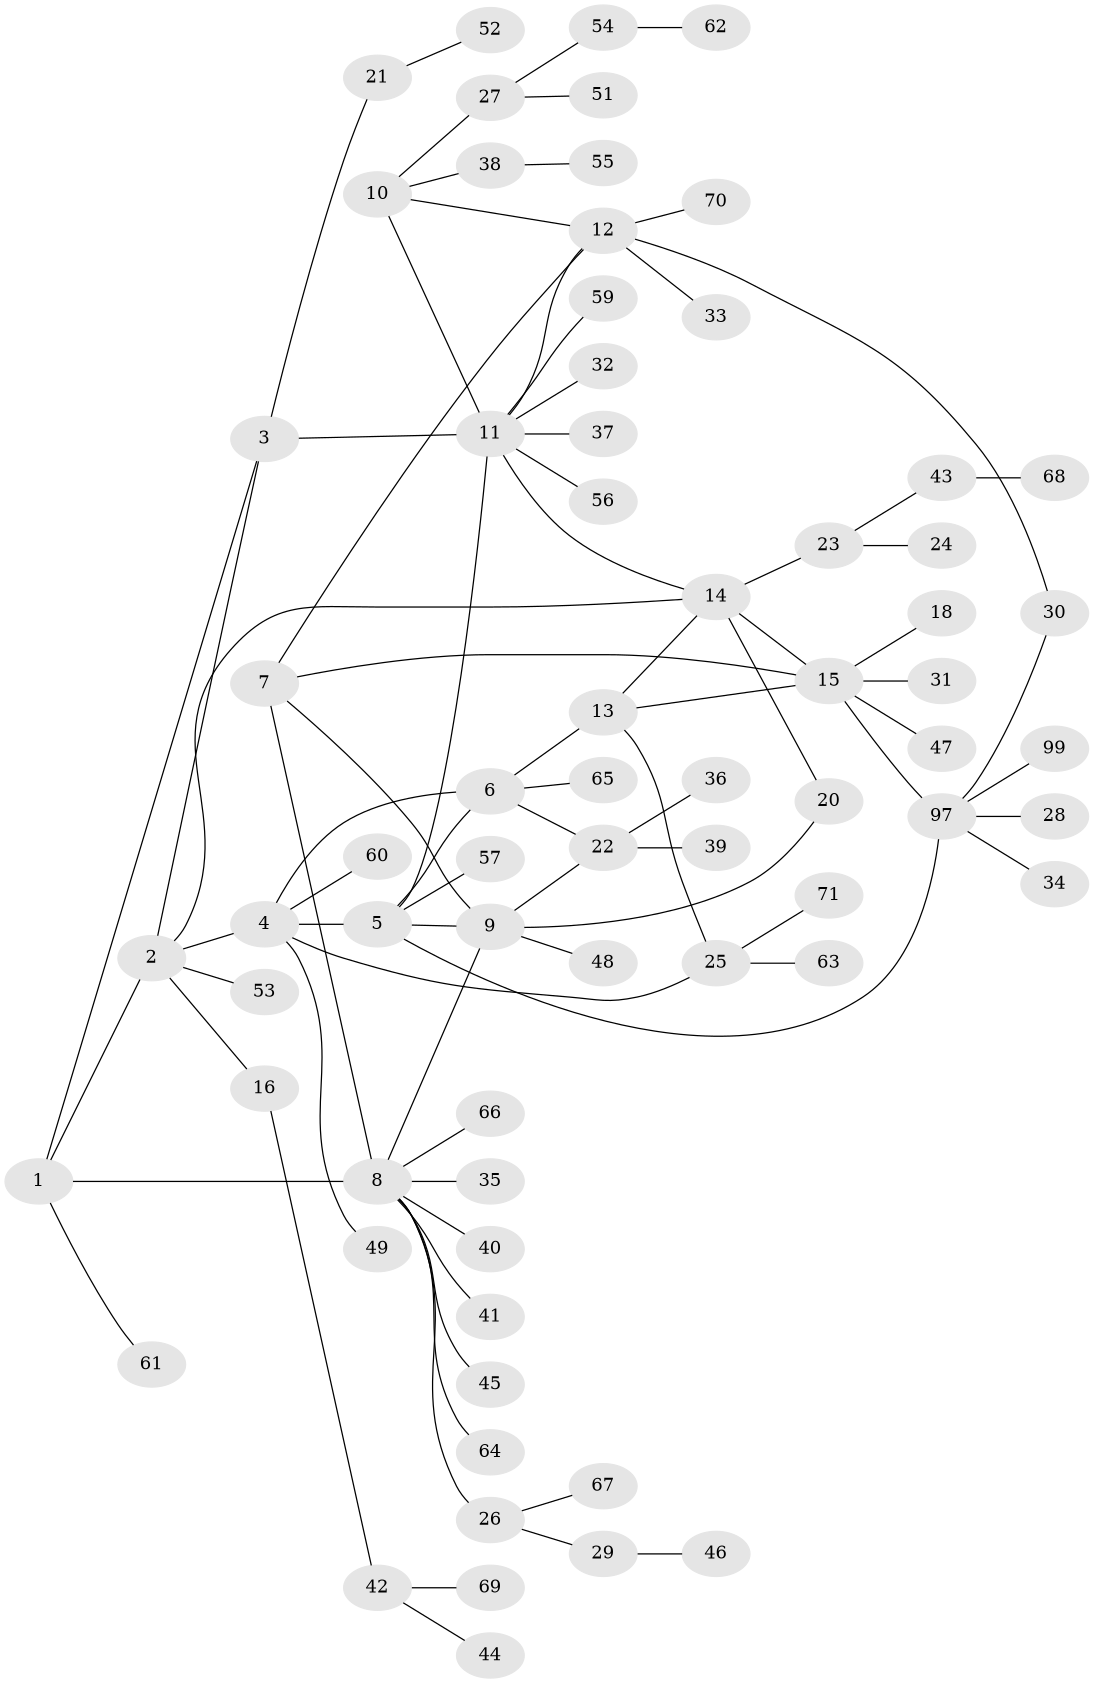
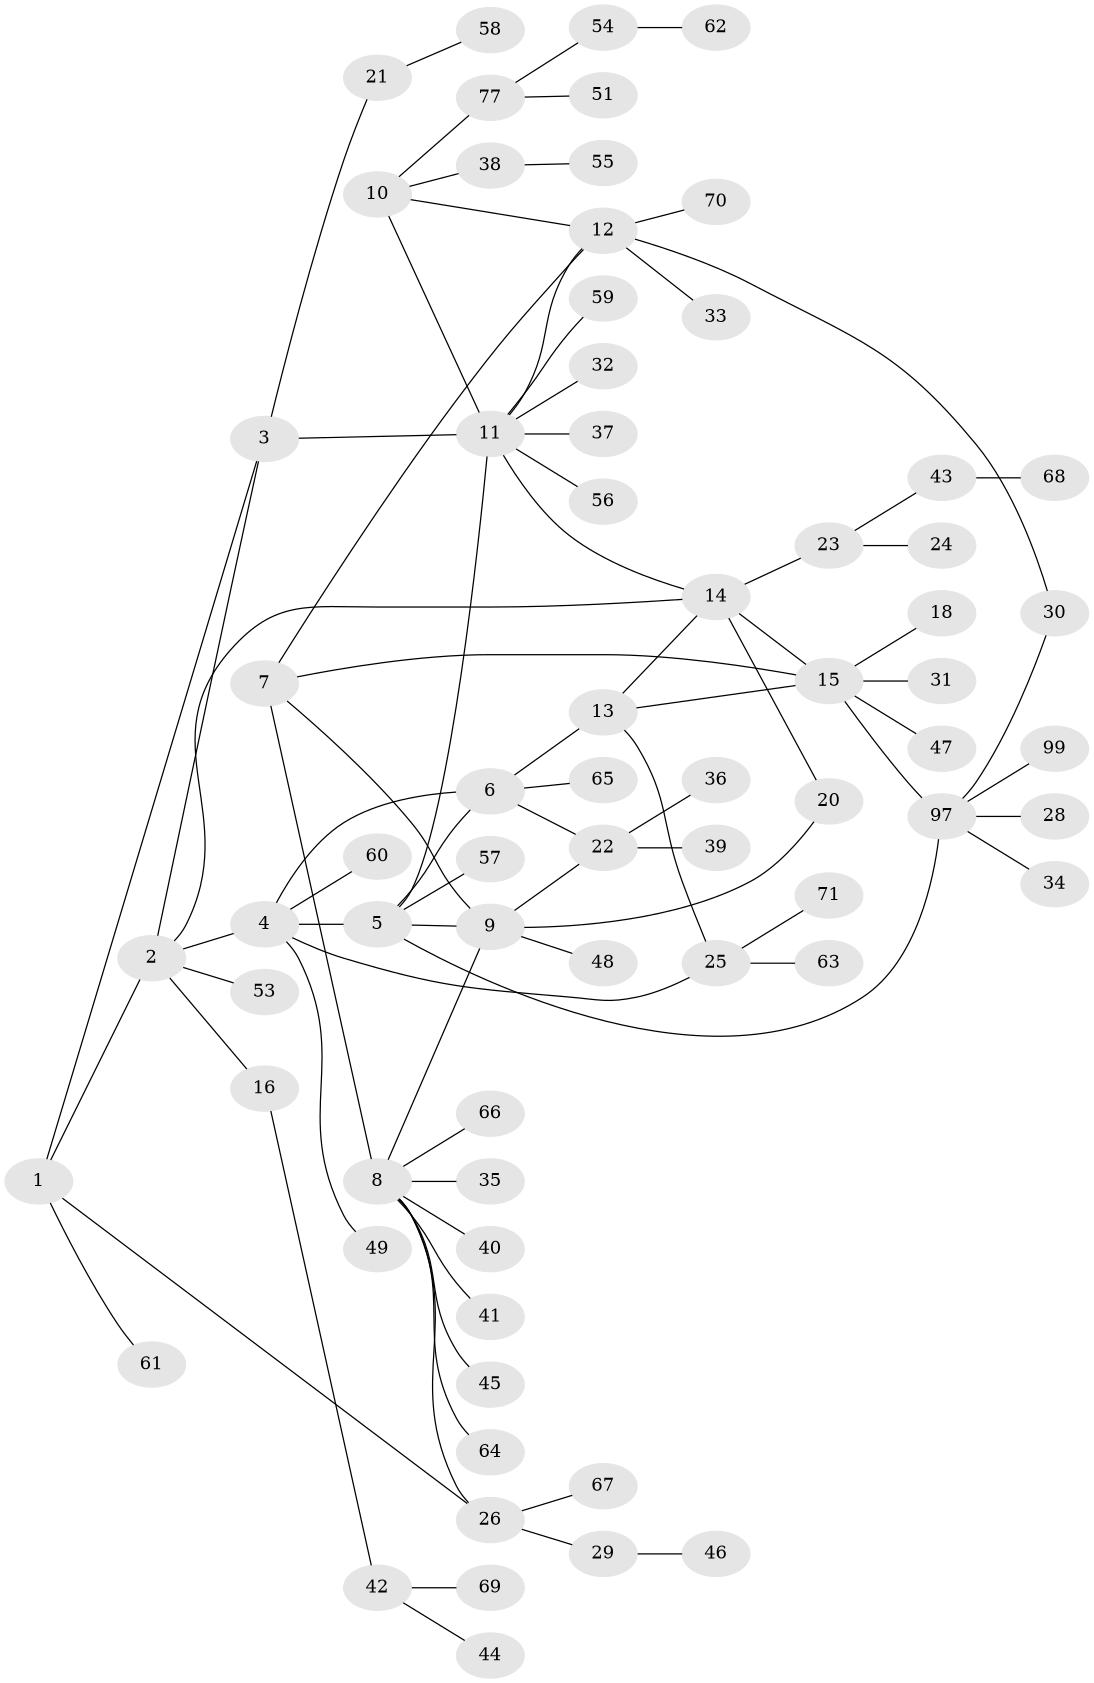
node "52": label "52" -> "58"
node "27": label "27" -> "77"
edge "1" -- "8": now "1" -- "26"
